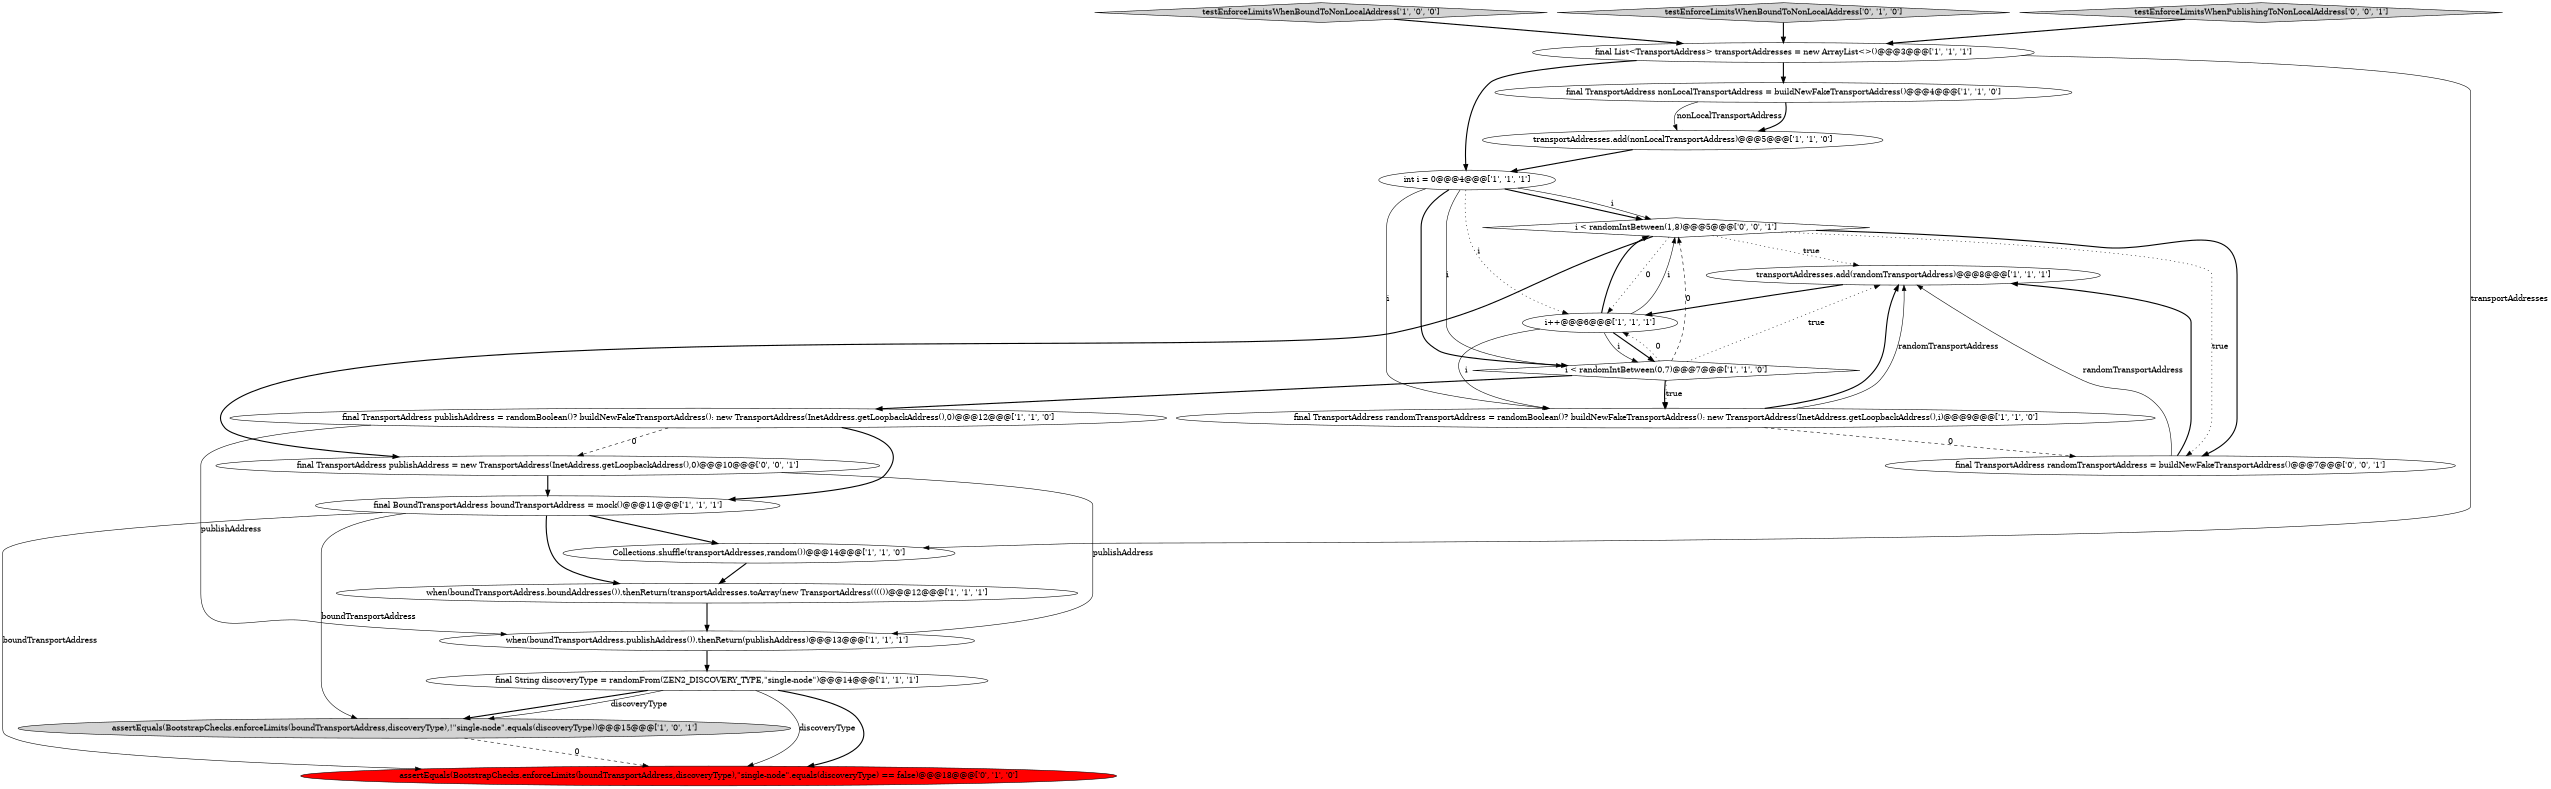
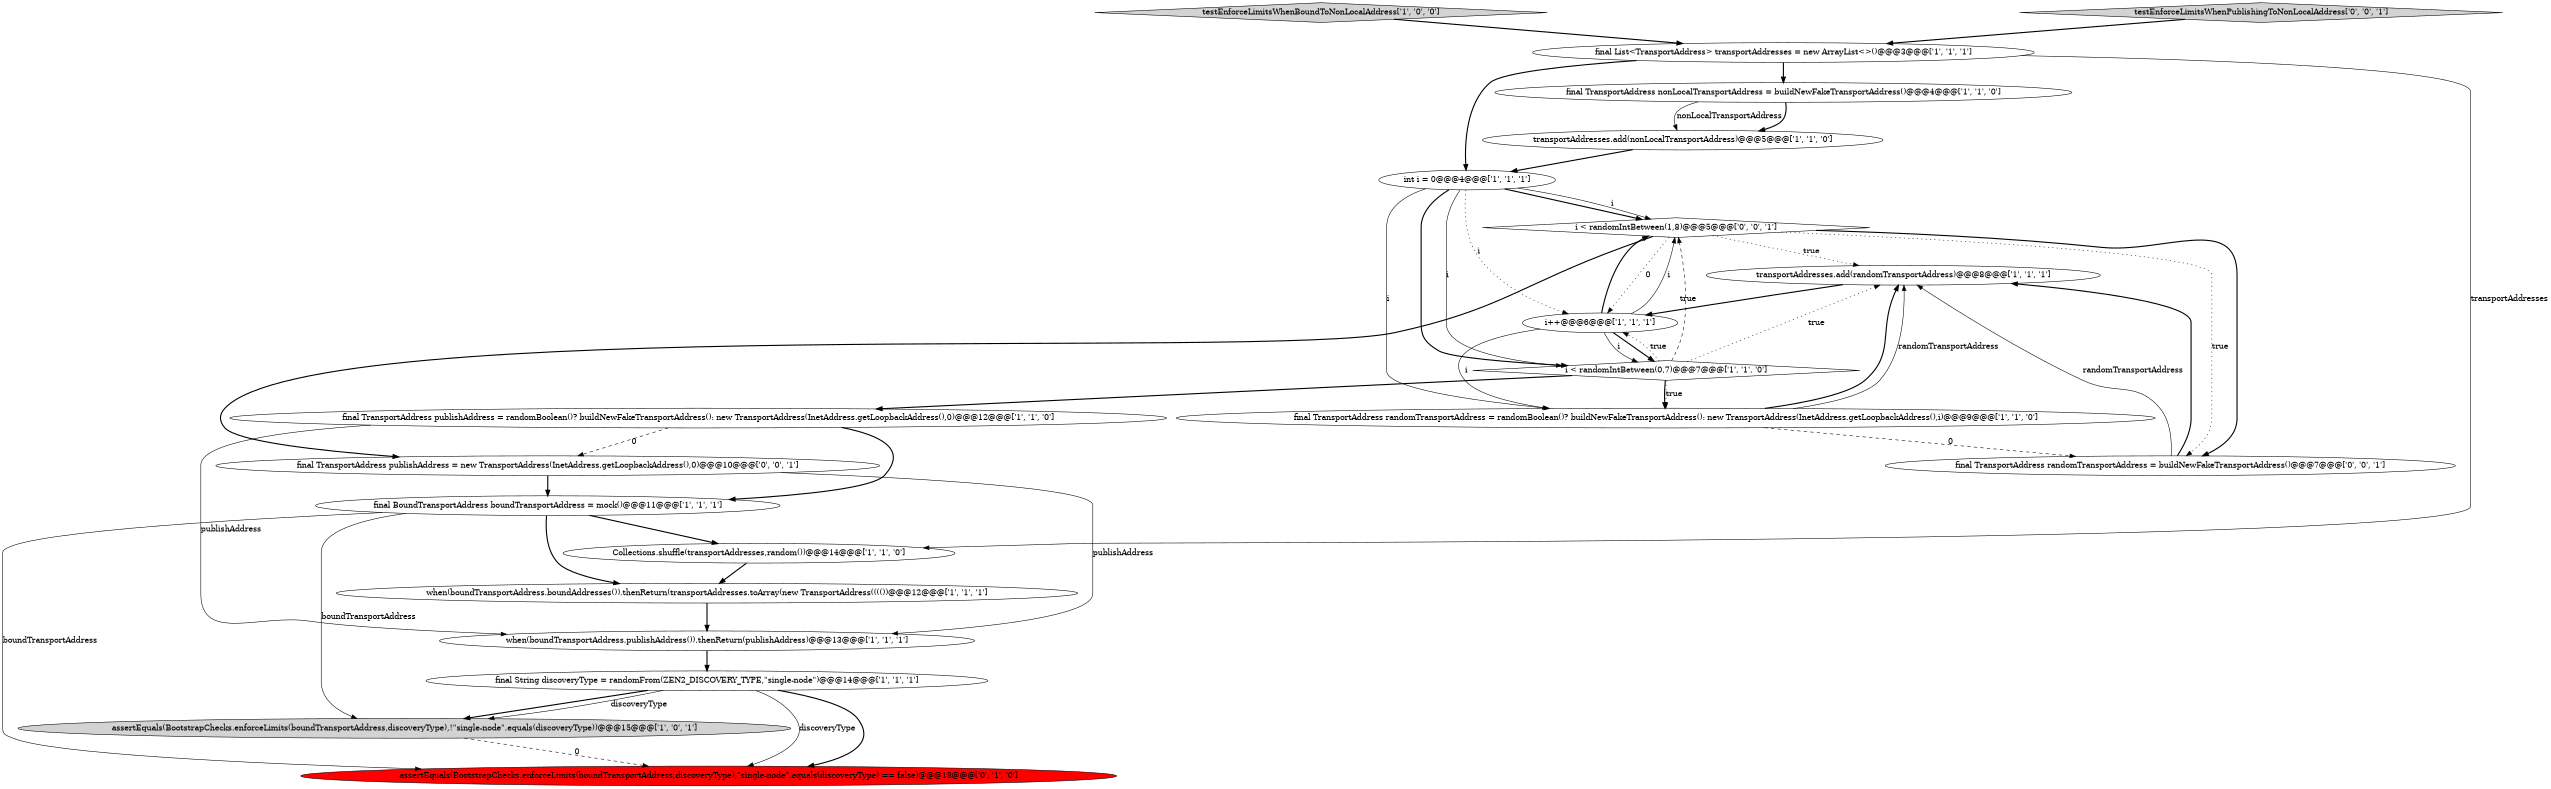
node "testEnforceLimitsWhenBoundToNonLocalAddress['0', '1', '0']": removed
edge "i < randomIntBetween(0,7)@@@7@@@['1', '1', '0']" -> "i < randomIntBetween(1,8)@@@5@@@['0', '0', '1']": label "0" -> "true"
edge "i < randomIntBetween(0,7)@@@7@@@['1', '1', '0']" -> "i++@@@6@@@['1', '1', '1']": label "0" -> "true"
